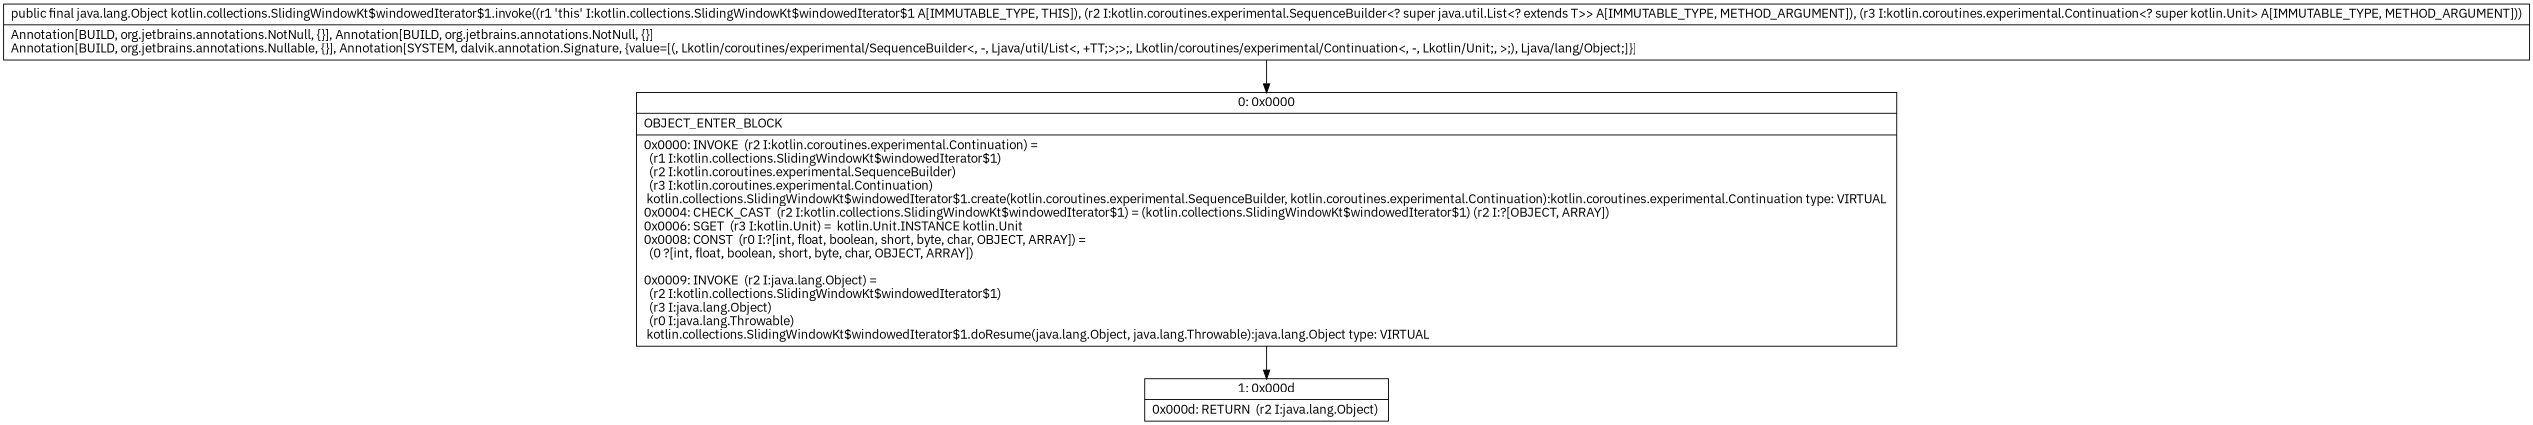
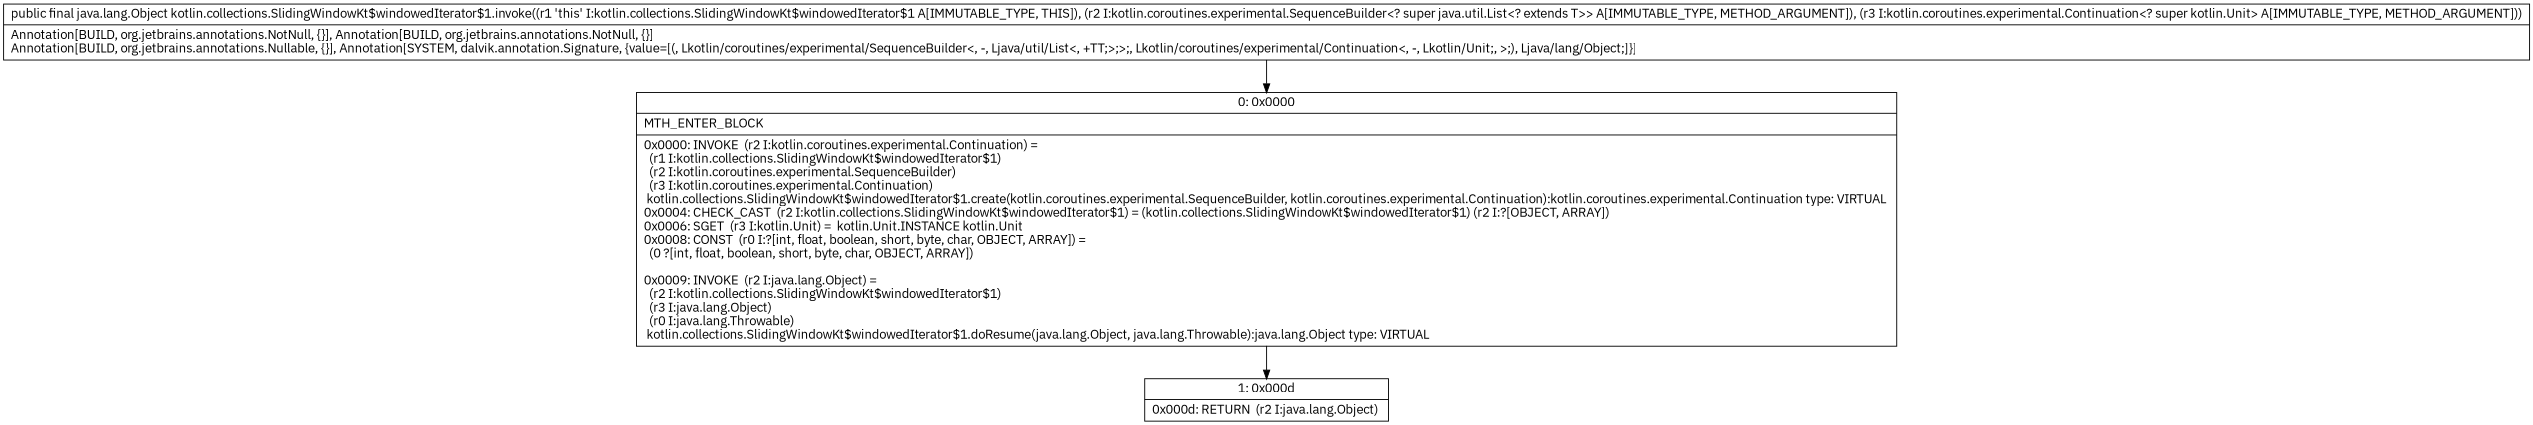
node "0: 0x0000": text "OBJECT_ENTER_BLOCK" -> "MTH_ENTER_BLOCK"
